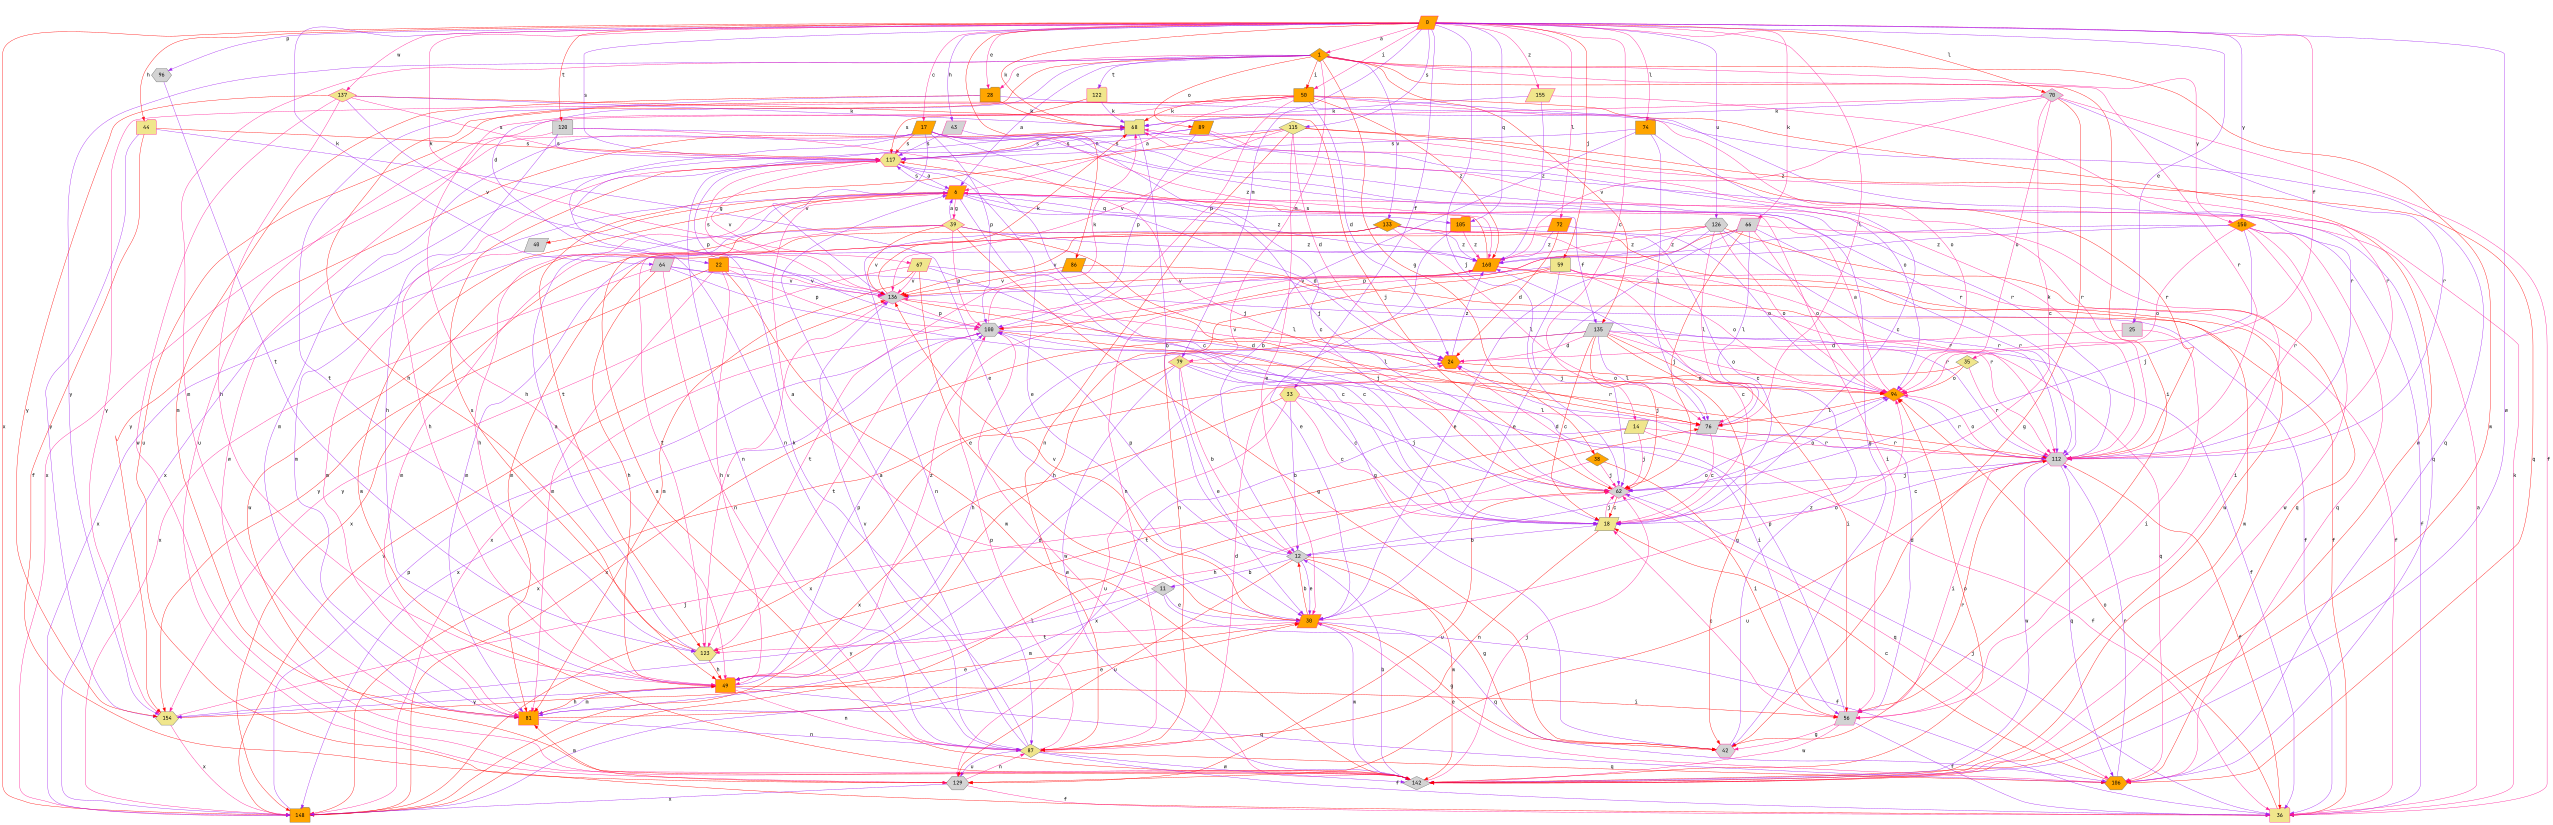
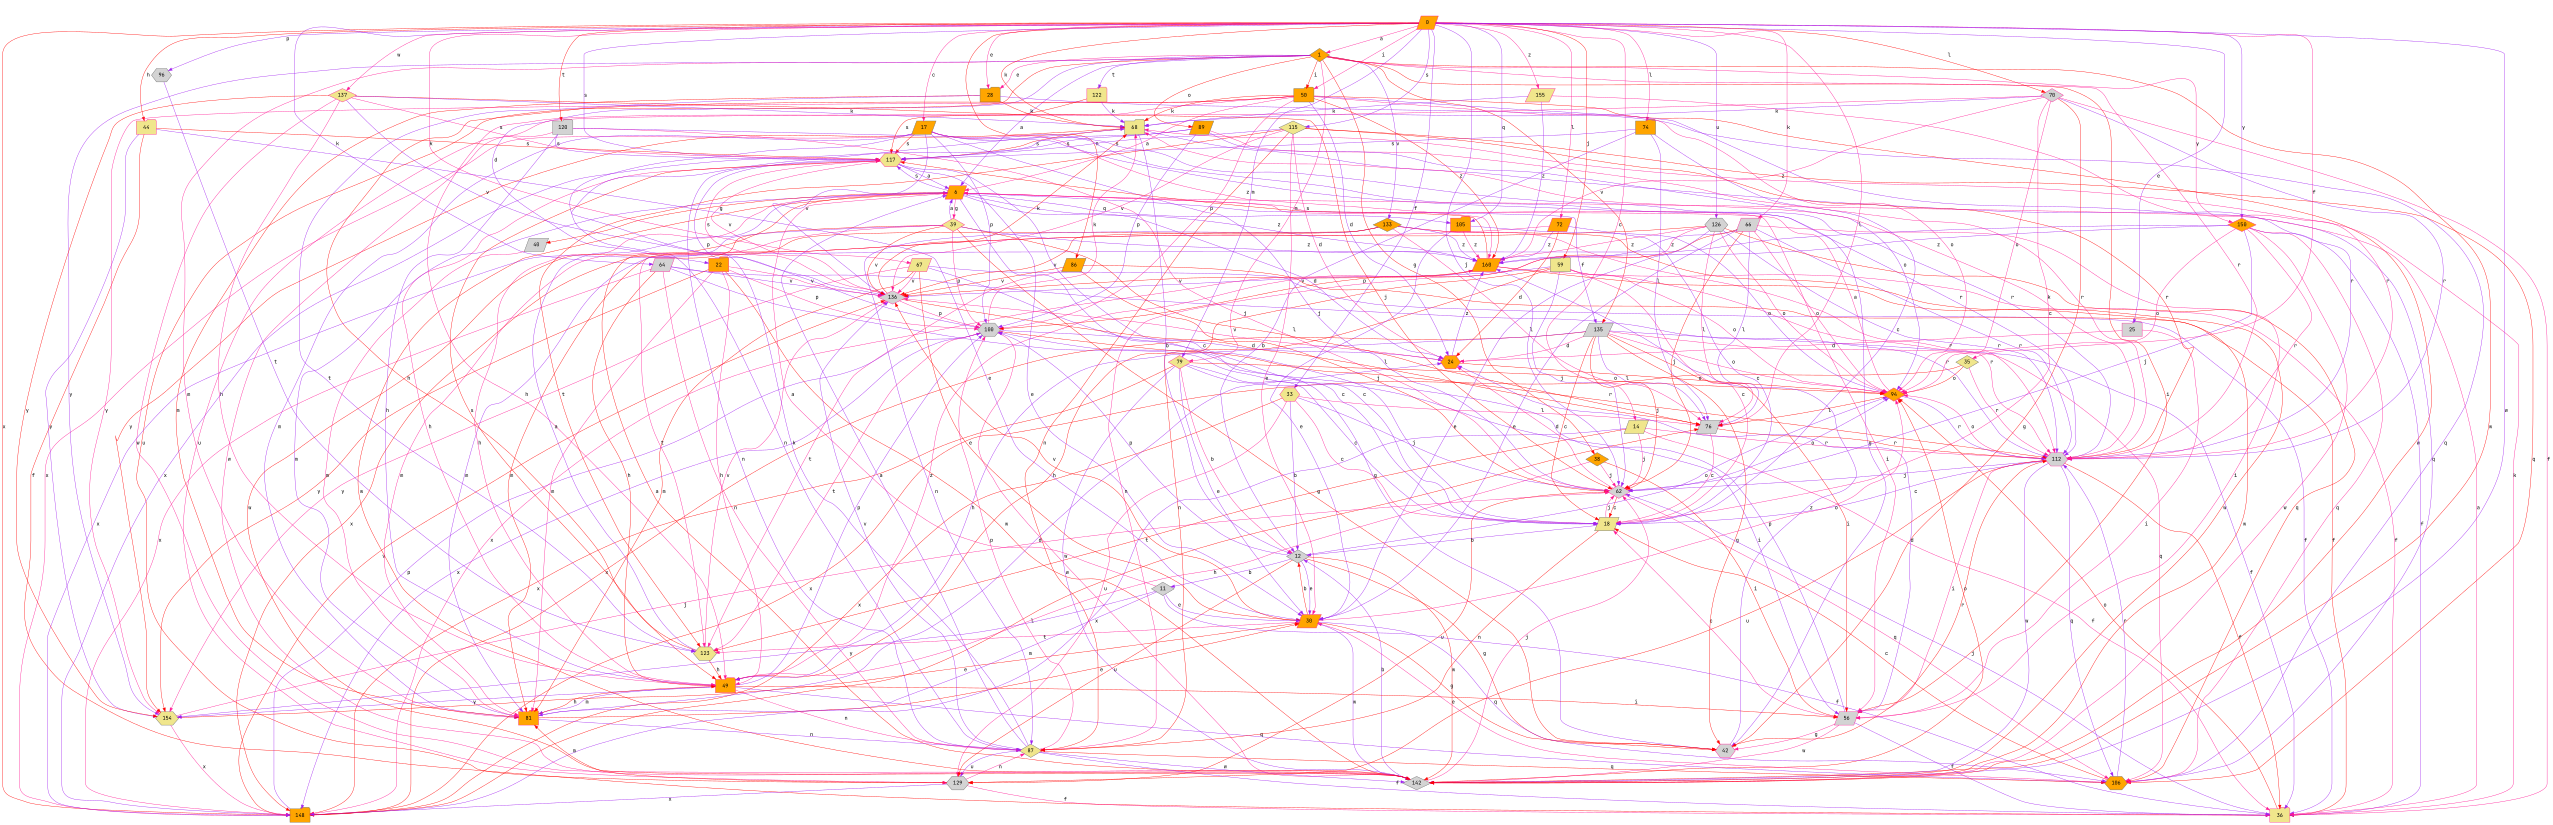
node "43": removed
edge "87" -> "24": removed, label "d"
